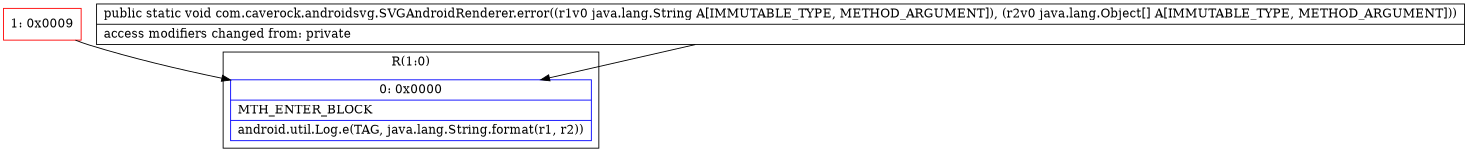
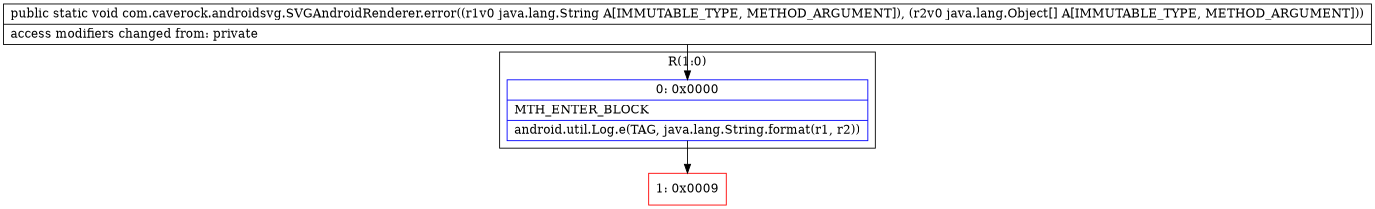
edge "1: 0x0009" -> "0: 0x0000": reversed
